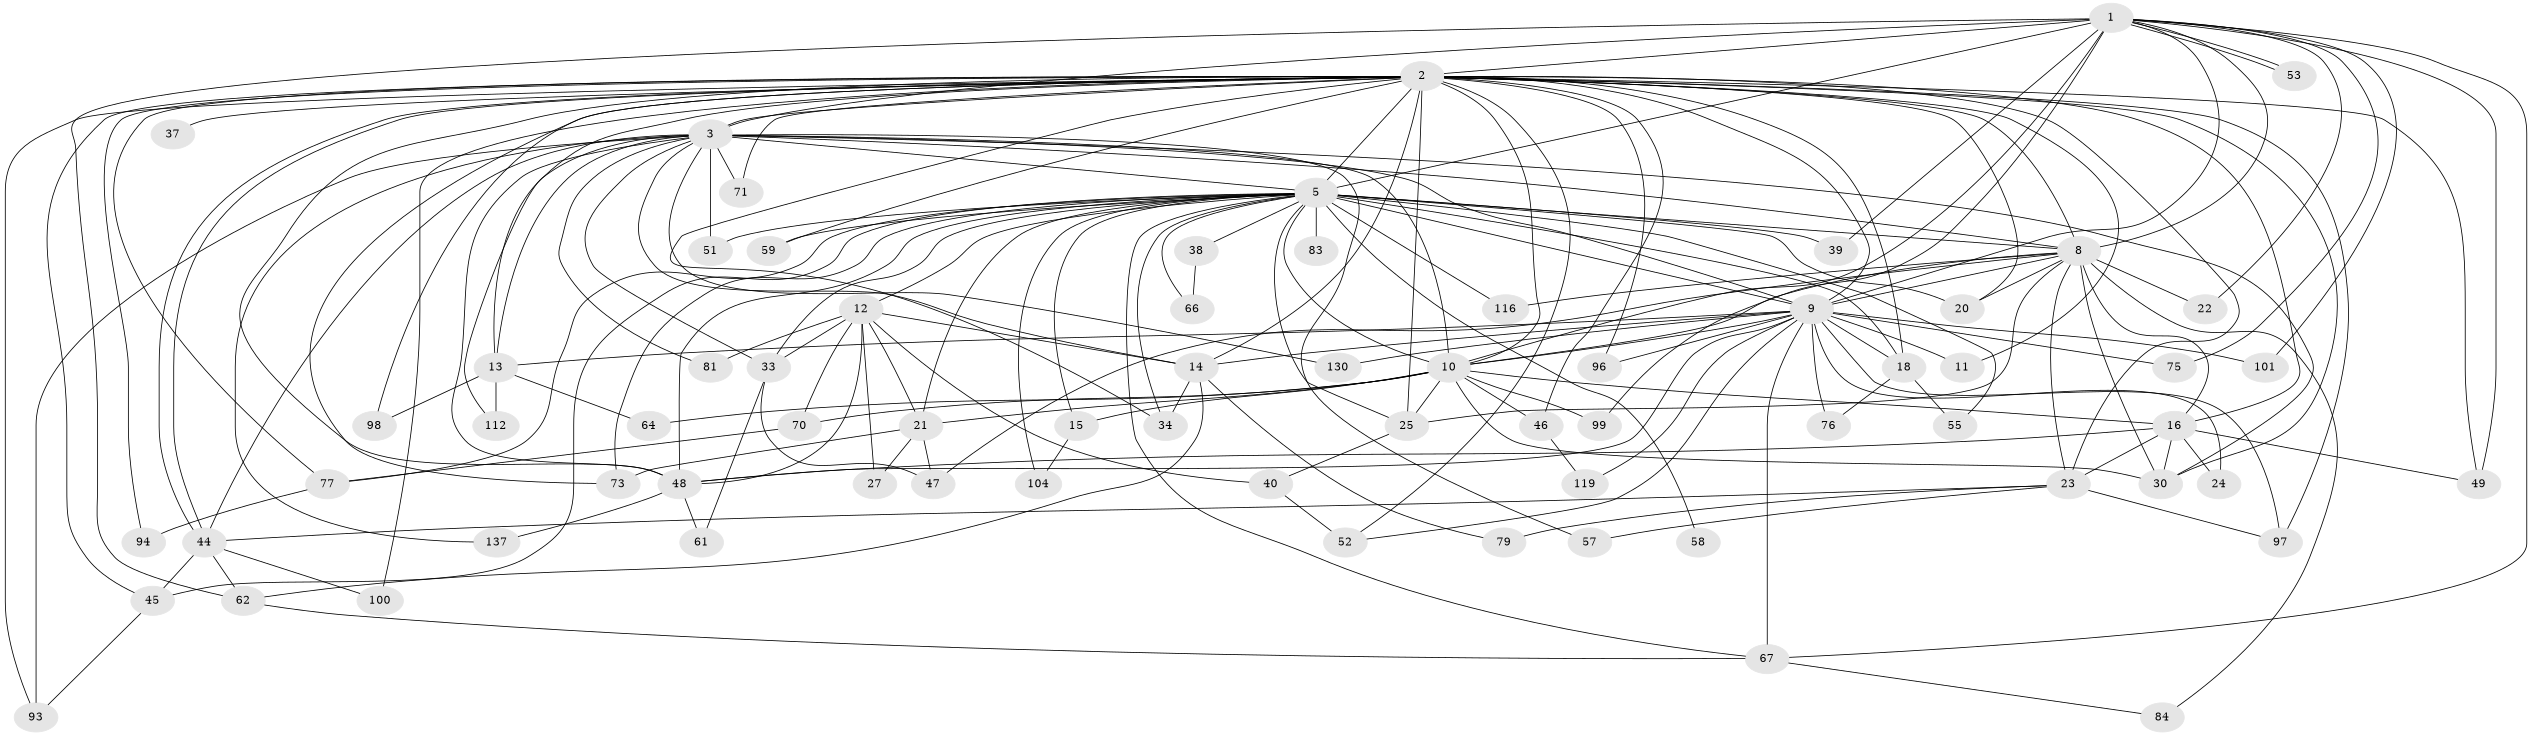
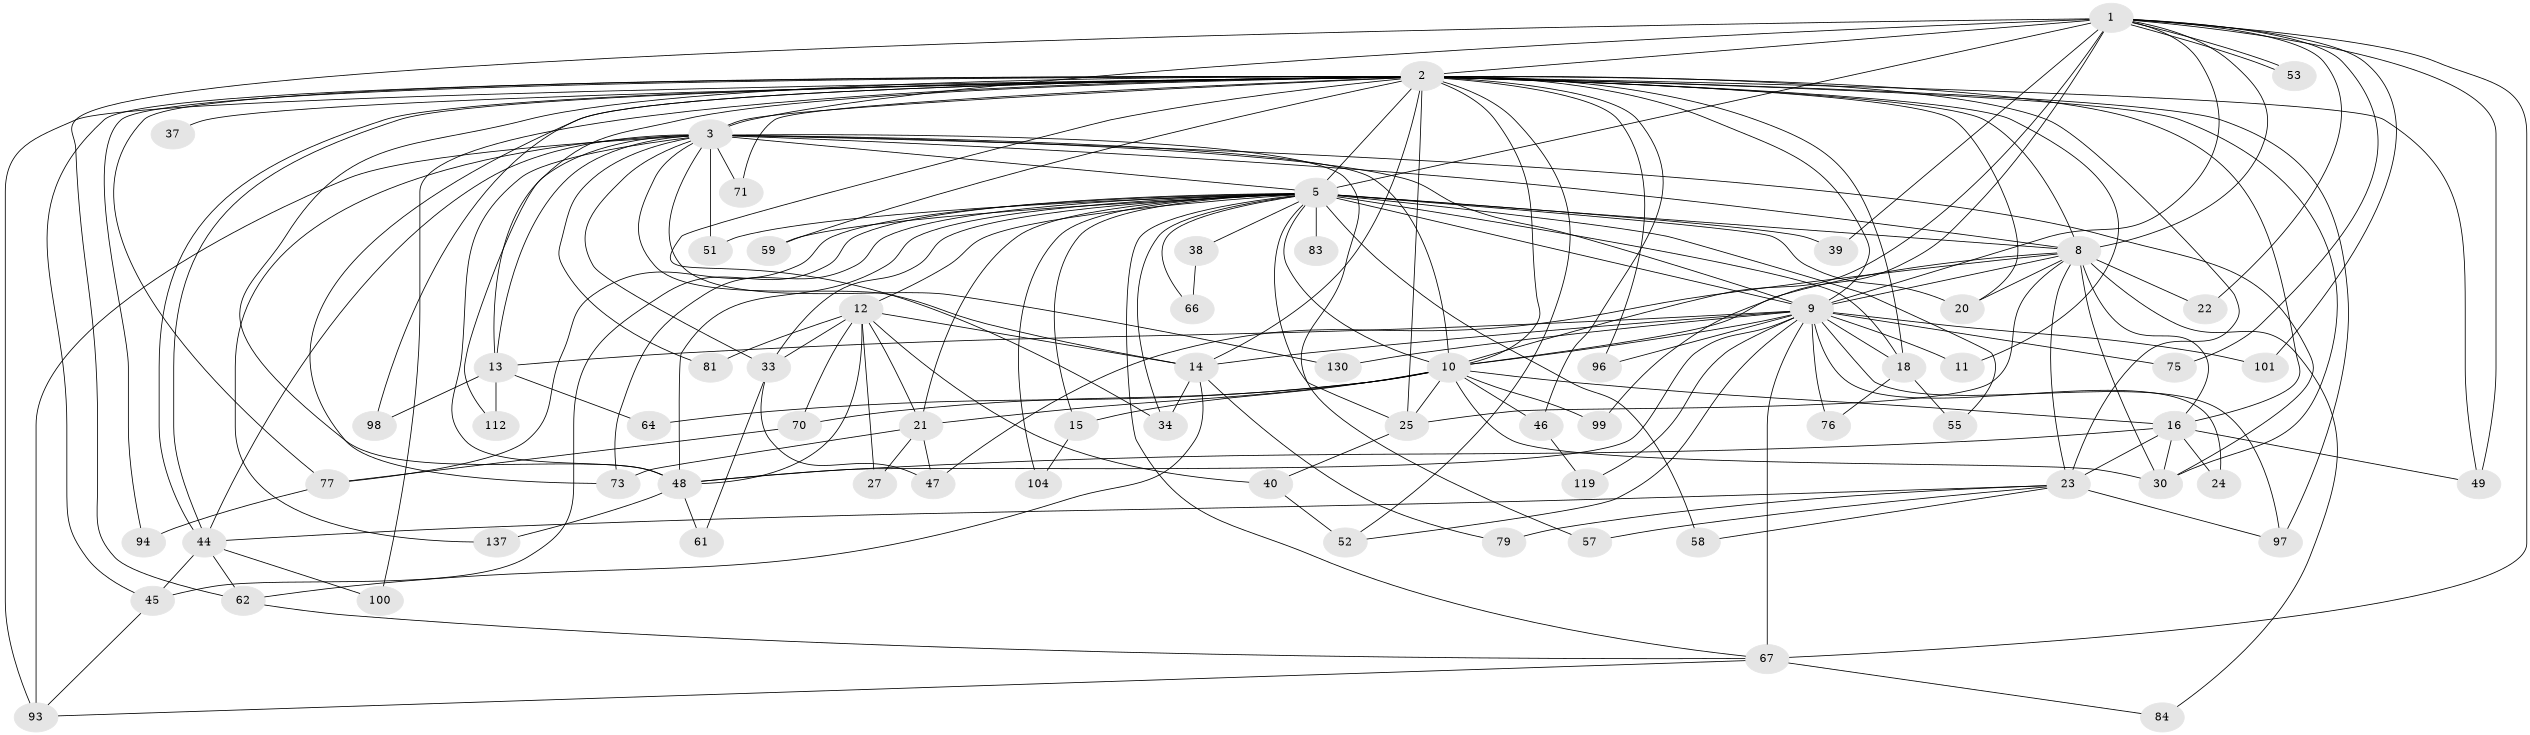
node "116": removed
edge "23" -- "58": added
edge "67" -- "93": added
